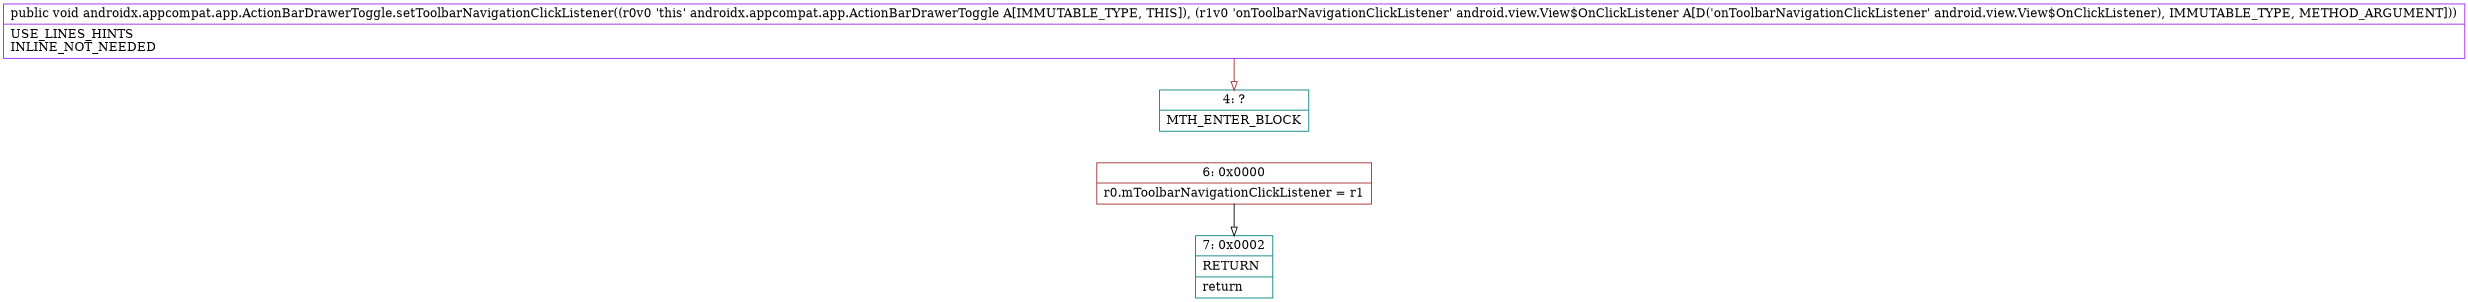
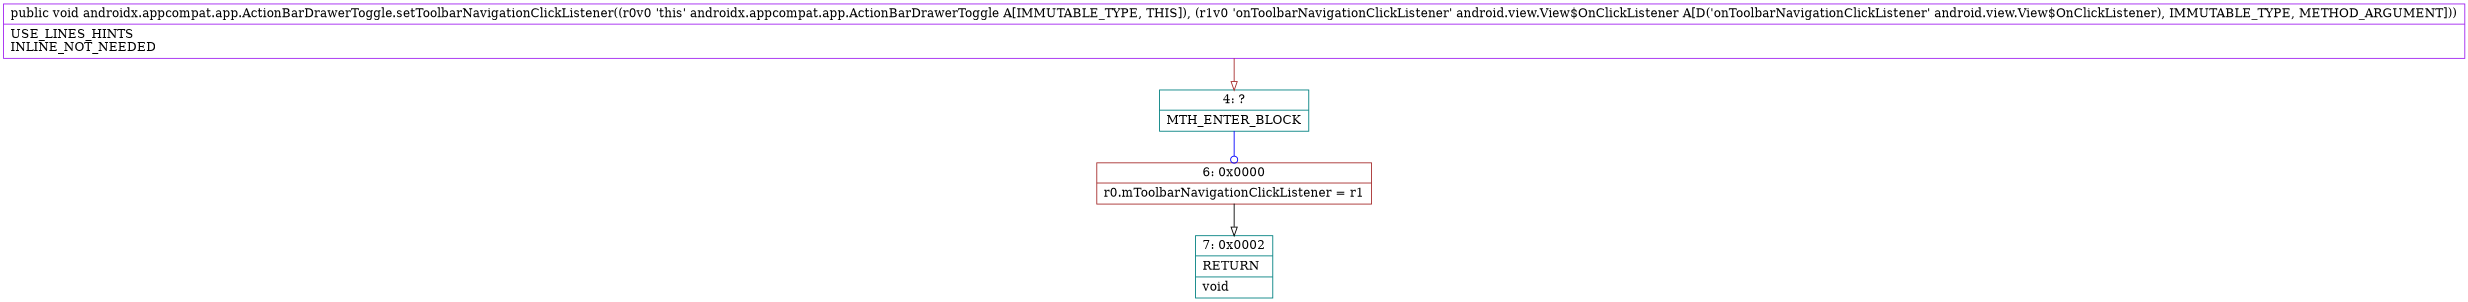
edge "4: ?" -> "6: 0x0000": added
node "7: 0x0002": text "return" -> "void"
